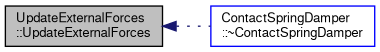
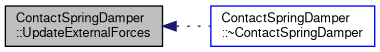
node "UpdateExternalForces ::UpdateExternalForces": label "UpdateExternalForces ::UpdateExternalForces" -> "ContactSpringDamper ::UpdateExternalForces"
